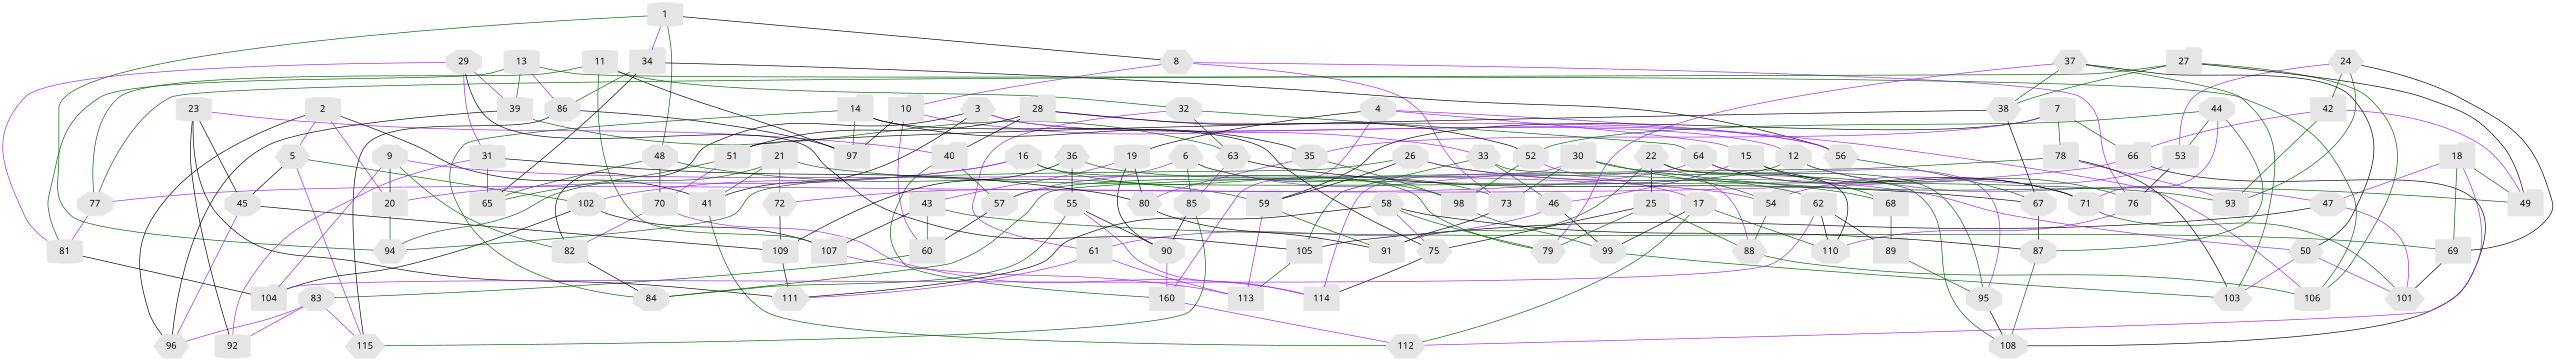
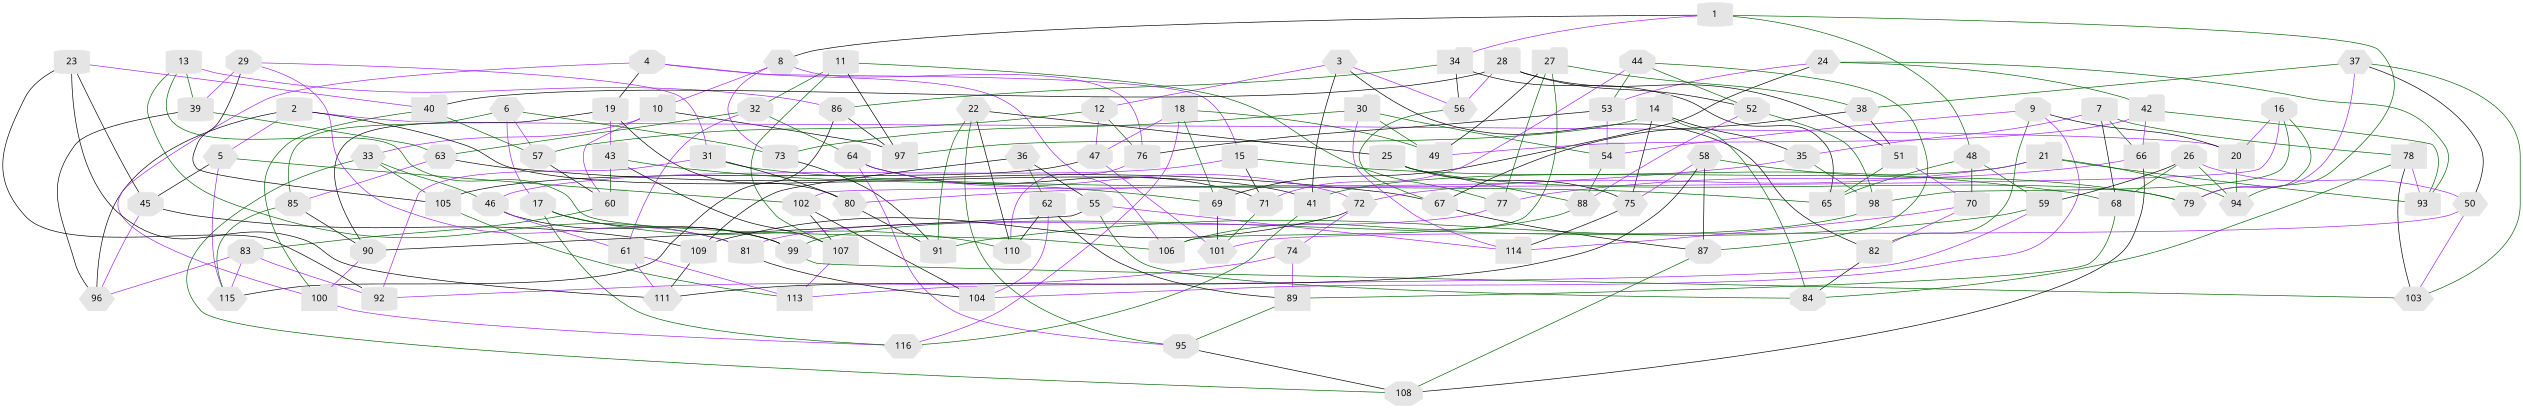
edge "7" -- "59": now "7" -- "68"
node "74": added
node "160": label "160" -> "100"
node "112": label "112" -> "116"
